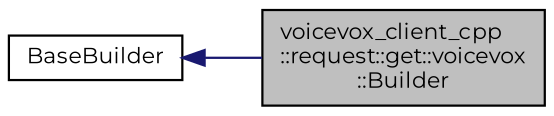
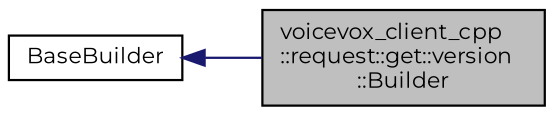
node "voicevox_client_cpp ::request::get::voicevox ::Builder": label "voicevox_client_cpp ::request::get::voicevox ::Builder" -> "voicevox_client_cpp ::request::get::version ::Builder"
